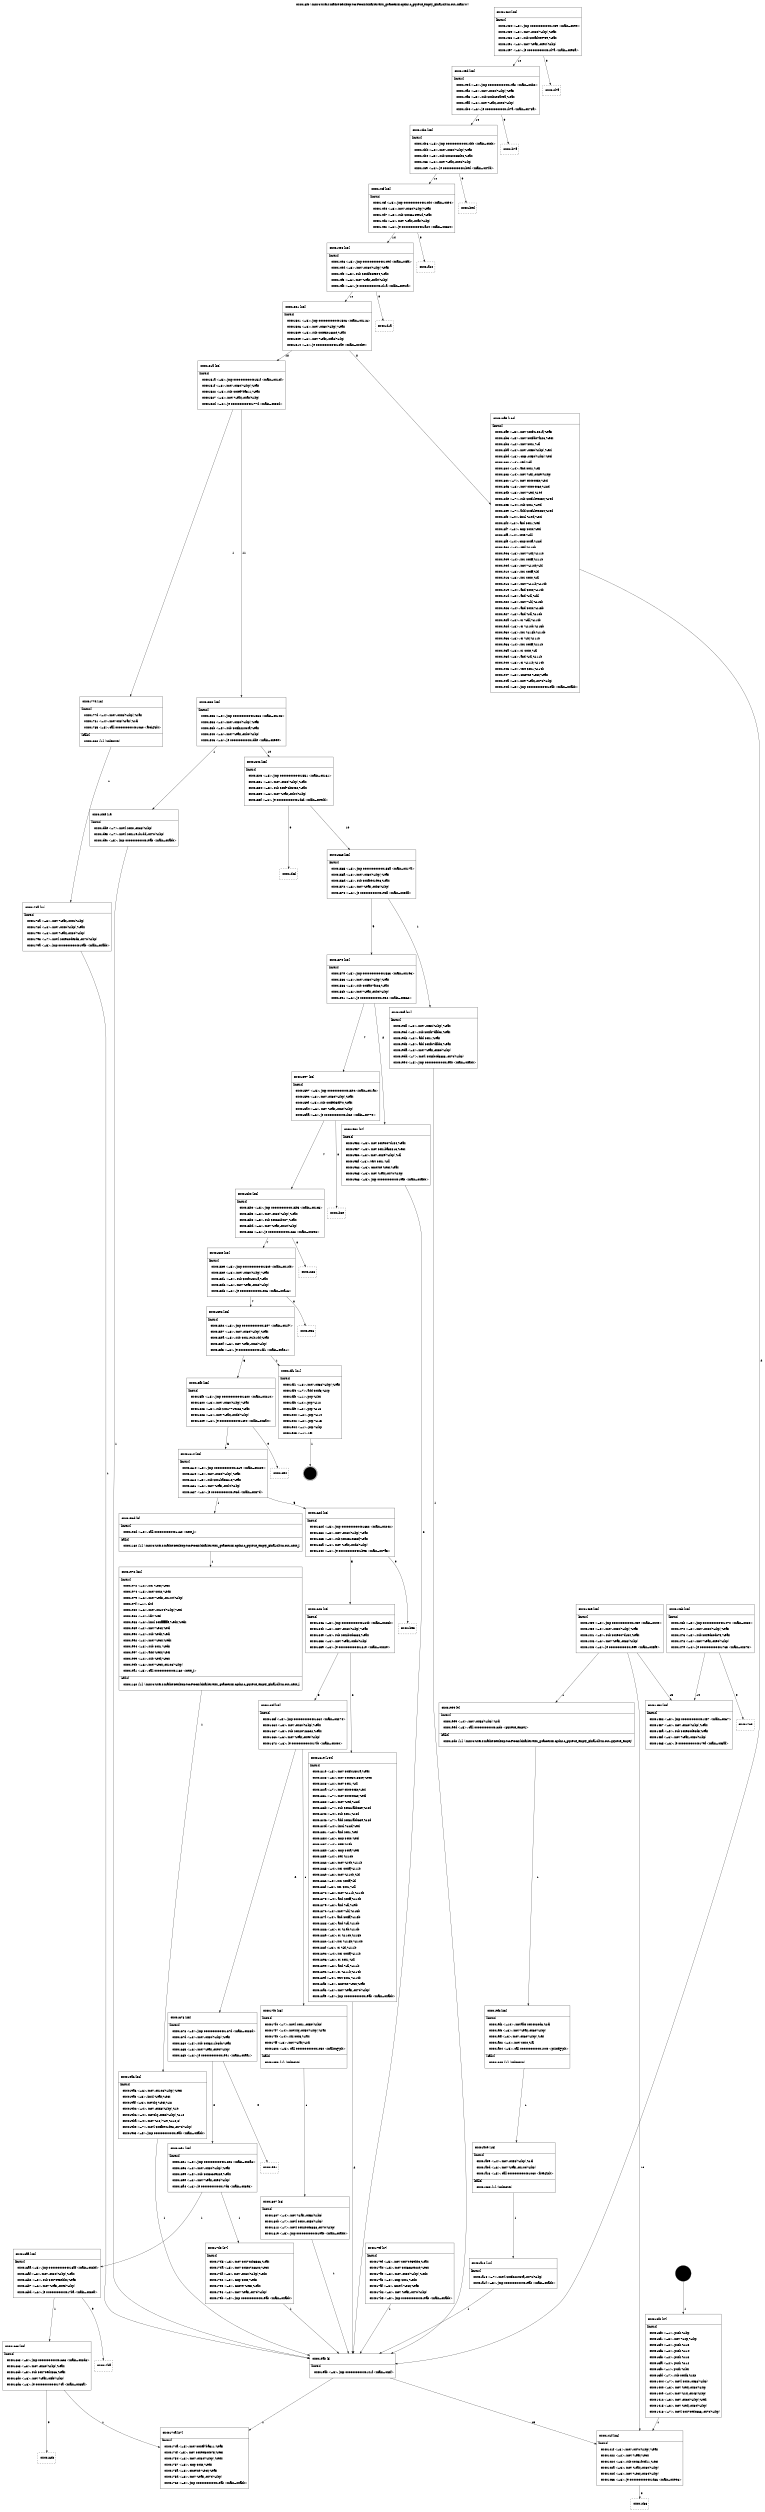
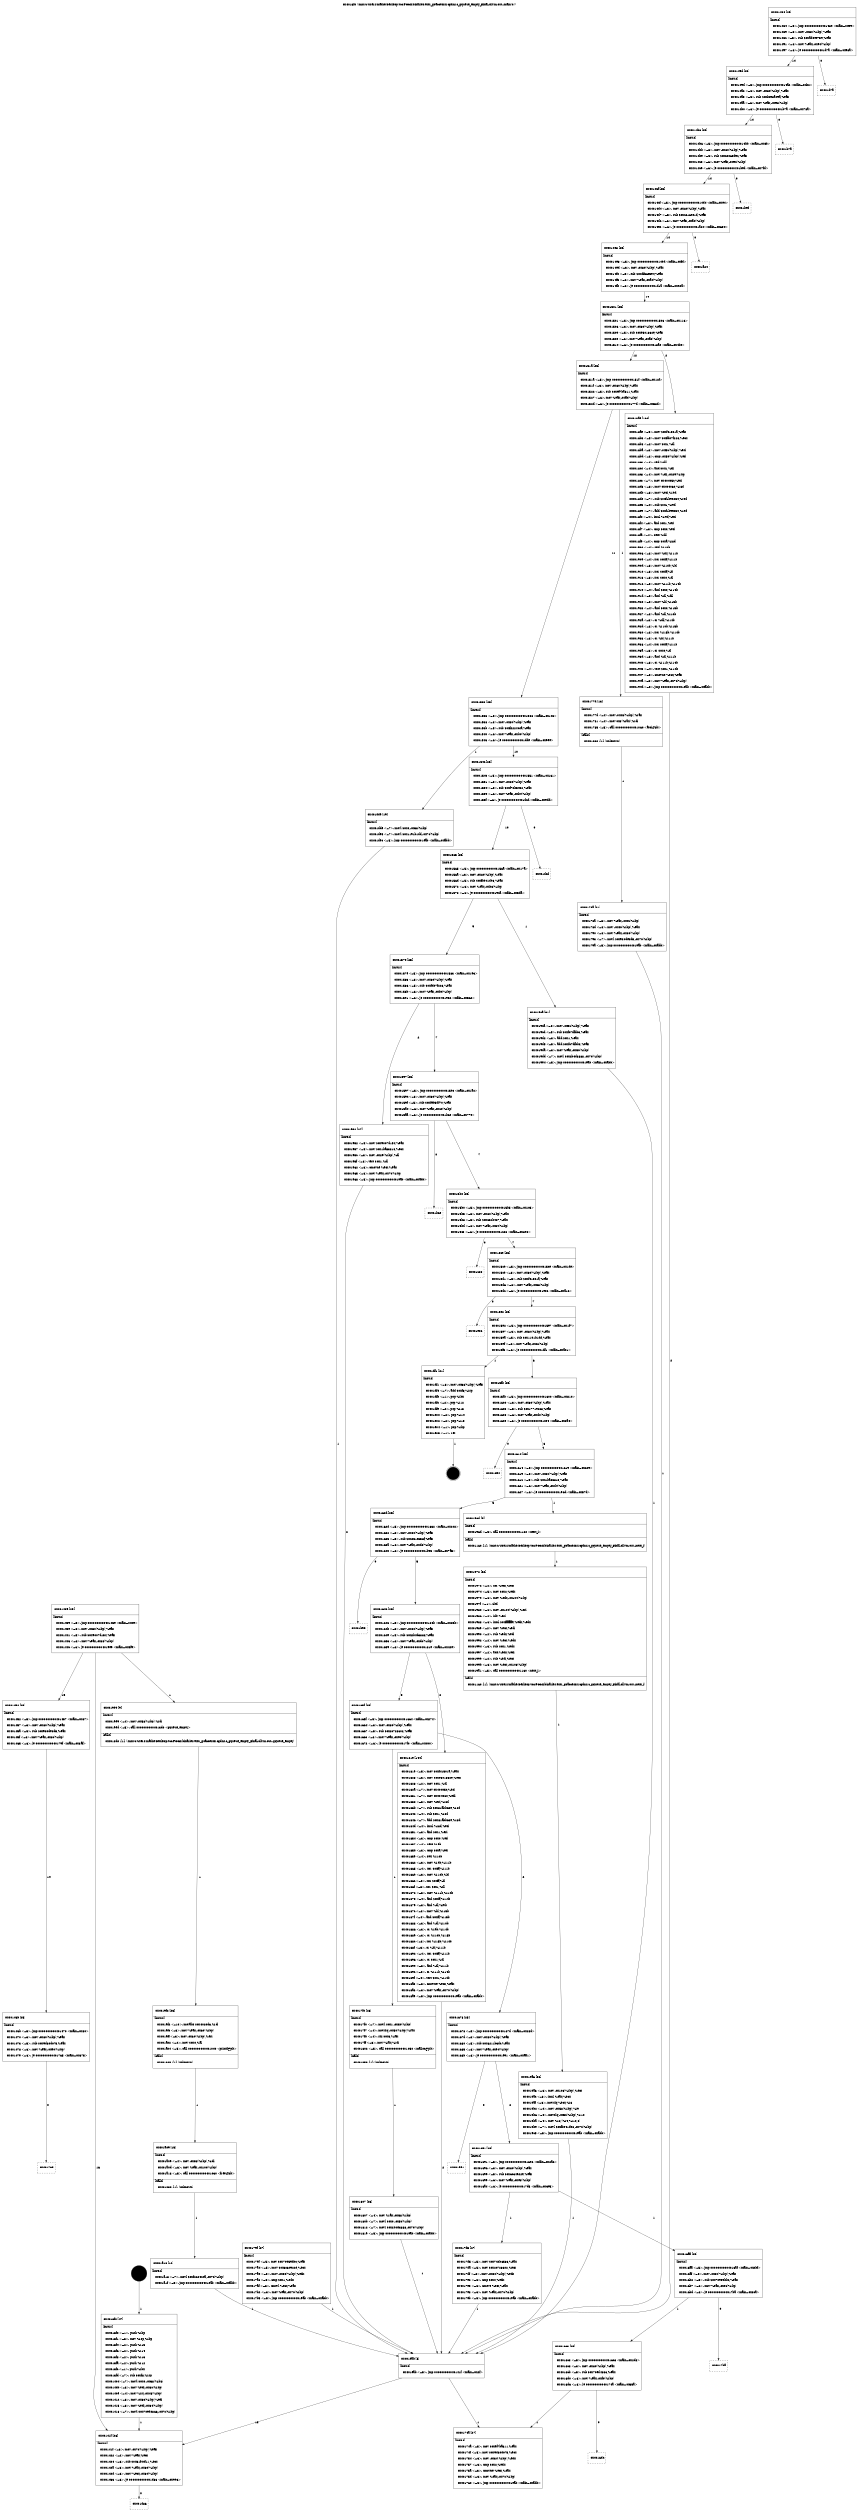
node "0x401d1a": removed
edge "0x40146b [25]" -> "0x401452 [25]": reversed
